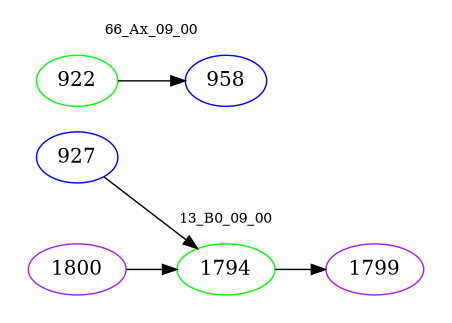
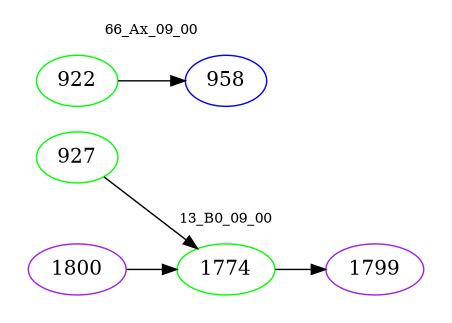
node "927": color blue -> green
node "1794": label "1794" -> "1774"
